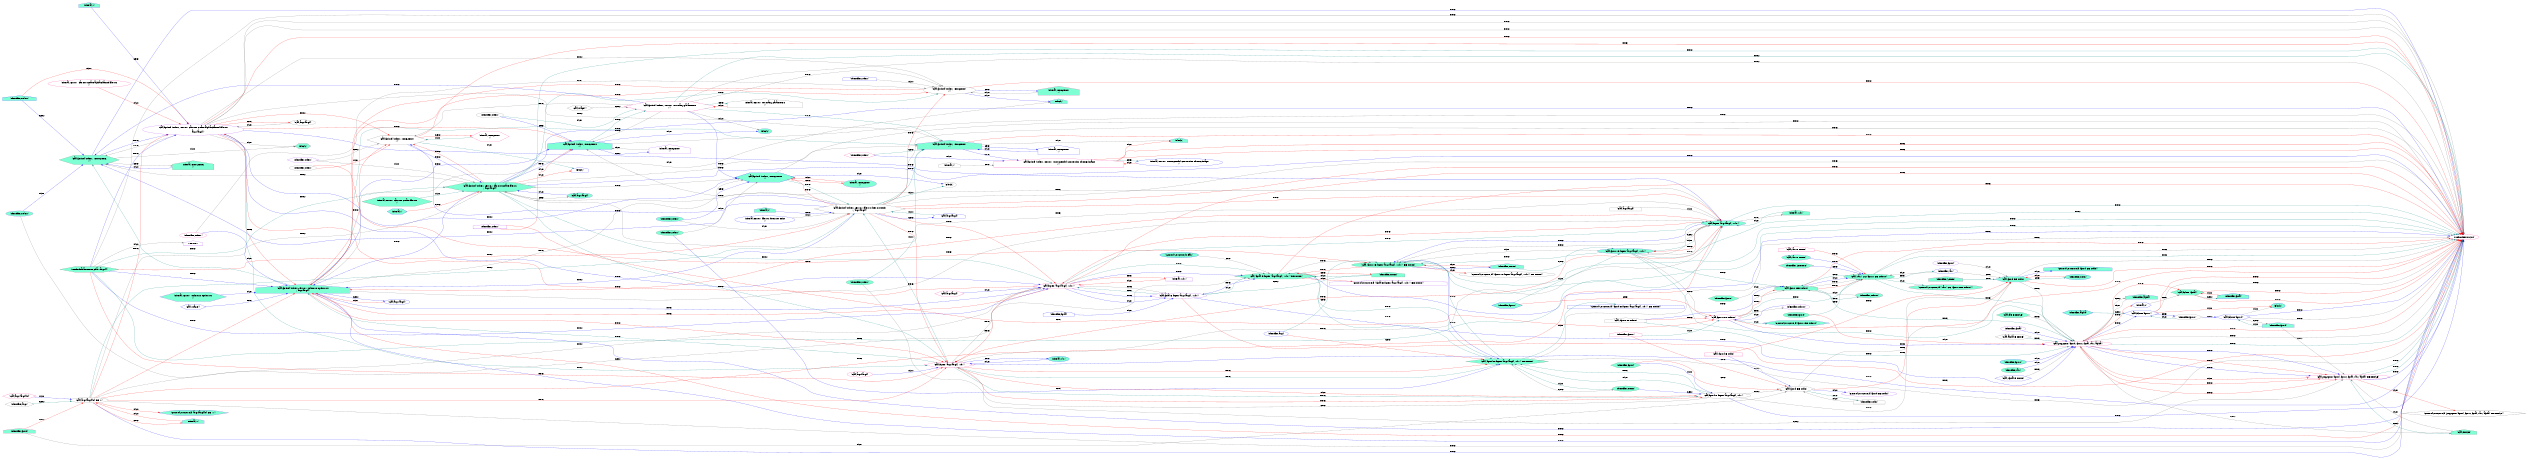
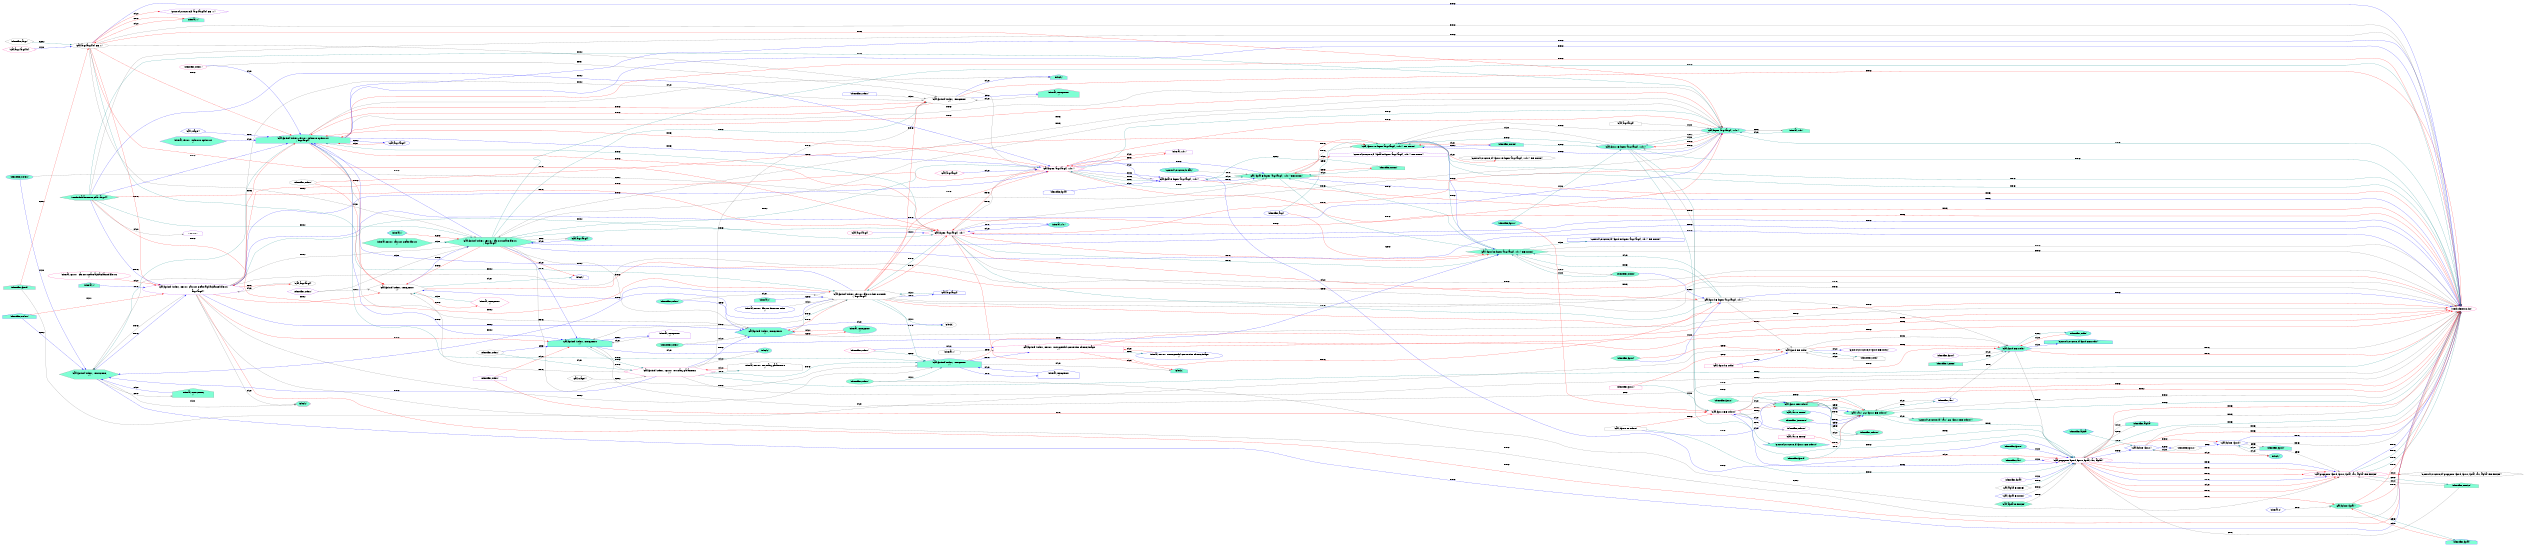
node "(Call,file = FALSE)": label "(Call,file = FALSE)" -> "(Call,alpha = FALSE)"
edge "(Call,png2pnm (fp_rd, fp_wr, fp_al, raw, alpha))" -> "(Literal,0)": now "(Call,png2pnm (fp_rd, fp_wr, fp_al, raw, alpha))" -> "(Call,fclose (fp_rd))"
node "(ControlStructure,if (argv[argi][0] == '-'))": fillcolor aquamarine -> white
node "(Call,FALSE)": label "(Call,FALSE)" -> "(Identifier,FALSE)"
